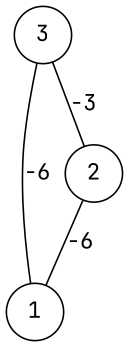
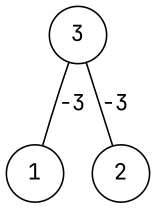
edge "3" -- "1": label "-6" -> "-3"
edge "2" -- "1": removed, label "-6"
